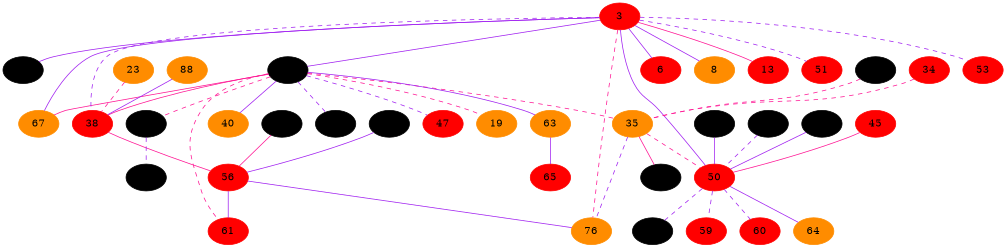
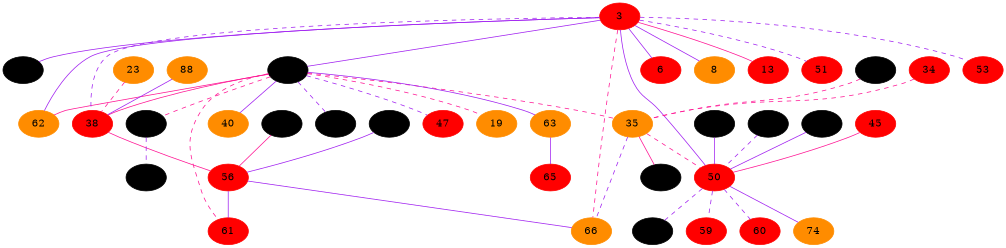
node "67": label "67" -> "62"
node "76": label "76" -> "66"
node "64": label "64" -> "74"
